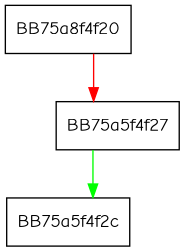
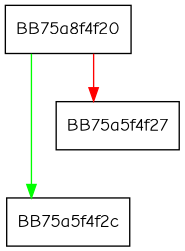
edge "BB75a5f4f27" -> "BB75a5f4f2c": now "BB75a8f4f20" -> "BB75a5f4f2c"
